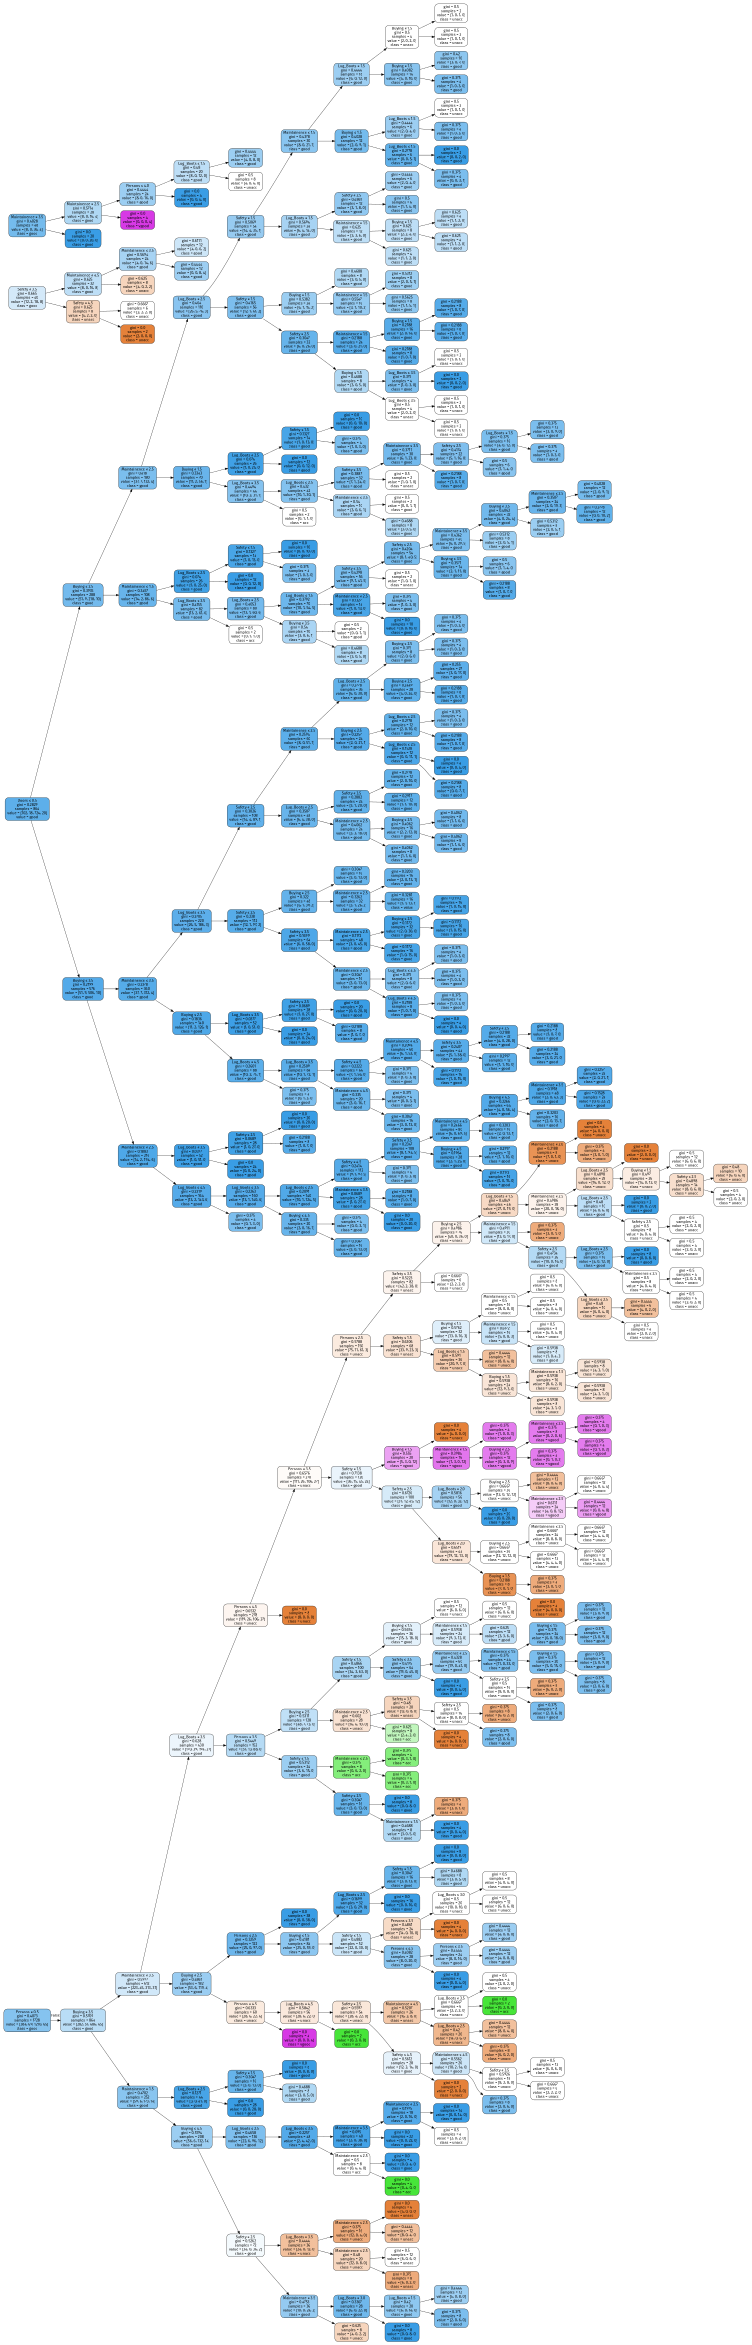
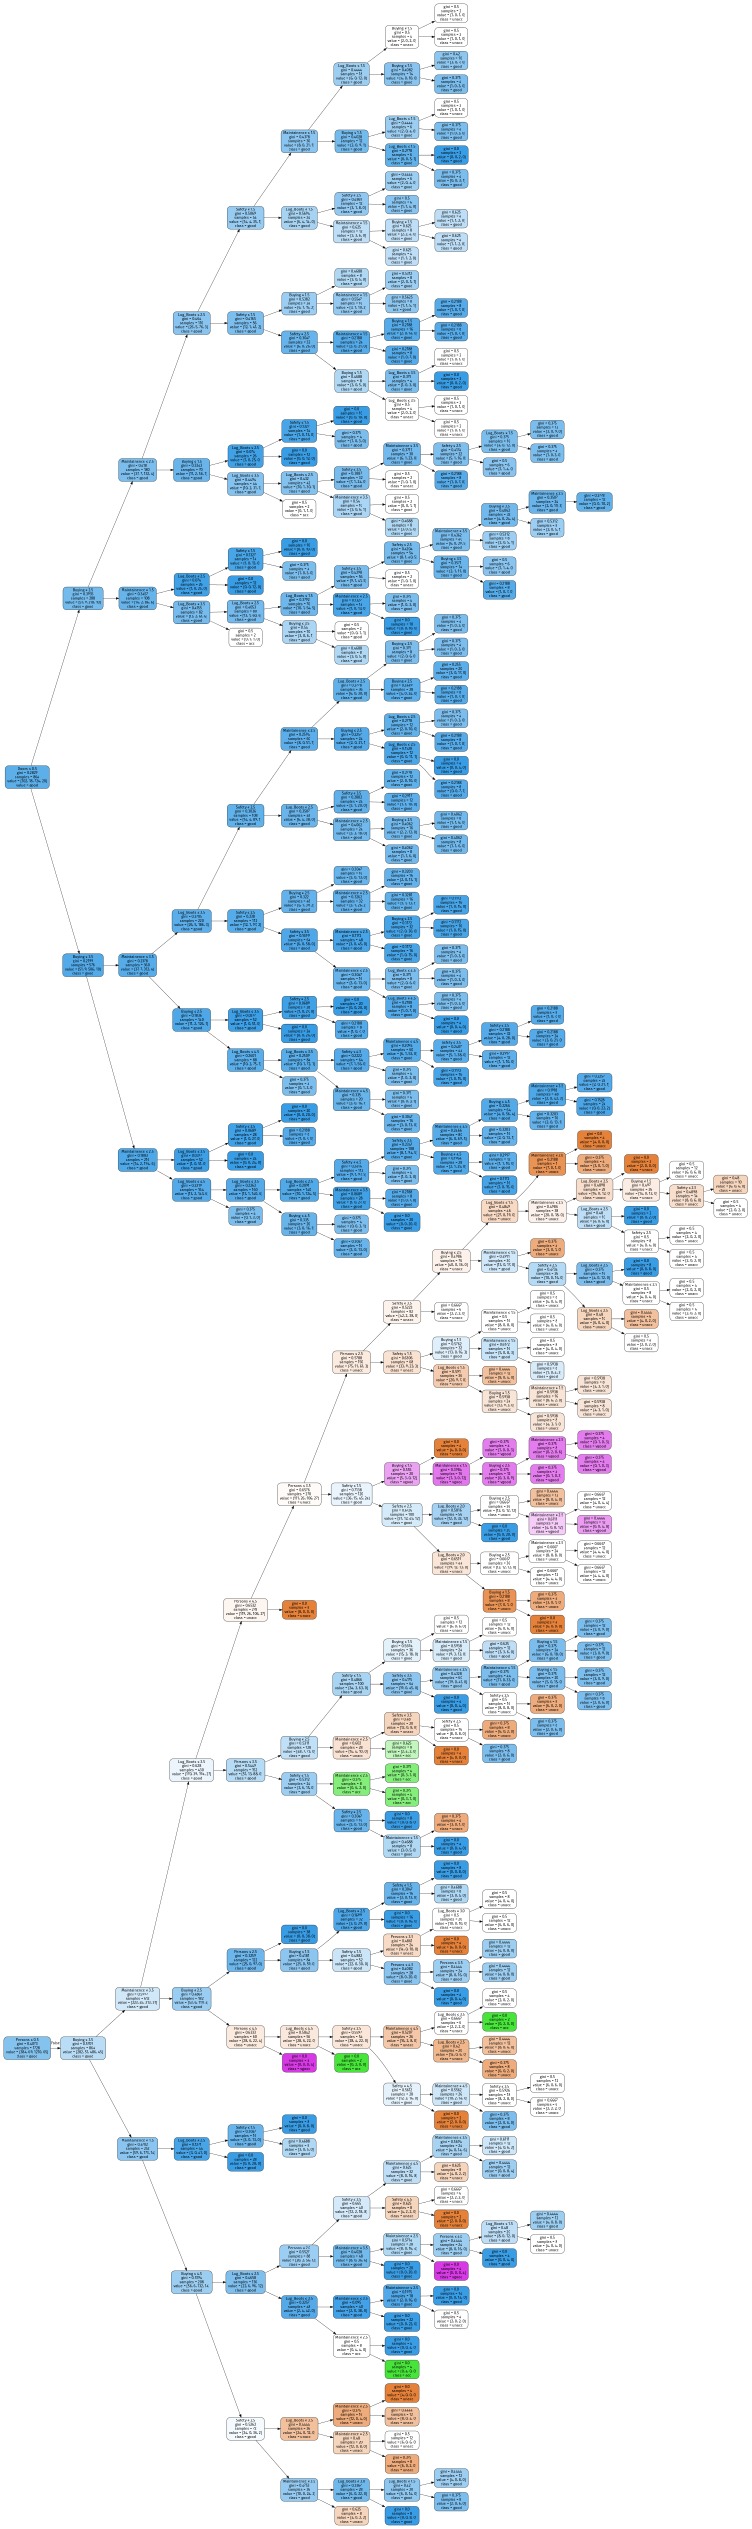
node "gini = 0.5625": text "class = good" -> "acc = good"
node "gini = 0.4028": removed
node "gini = 0.255": text "samples = 27" -> "samples = 20"
node "gini = 0.3281": text "class = value" -> "class = good"
node "Maintainence ≤ 2.0": text "samples = 8" -> "samples = 1"
node "Persons ≤ 2.0": added
